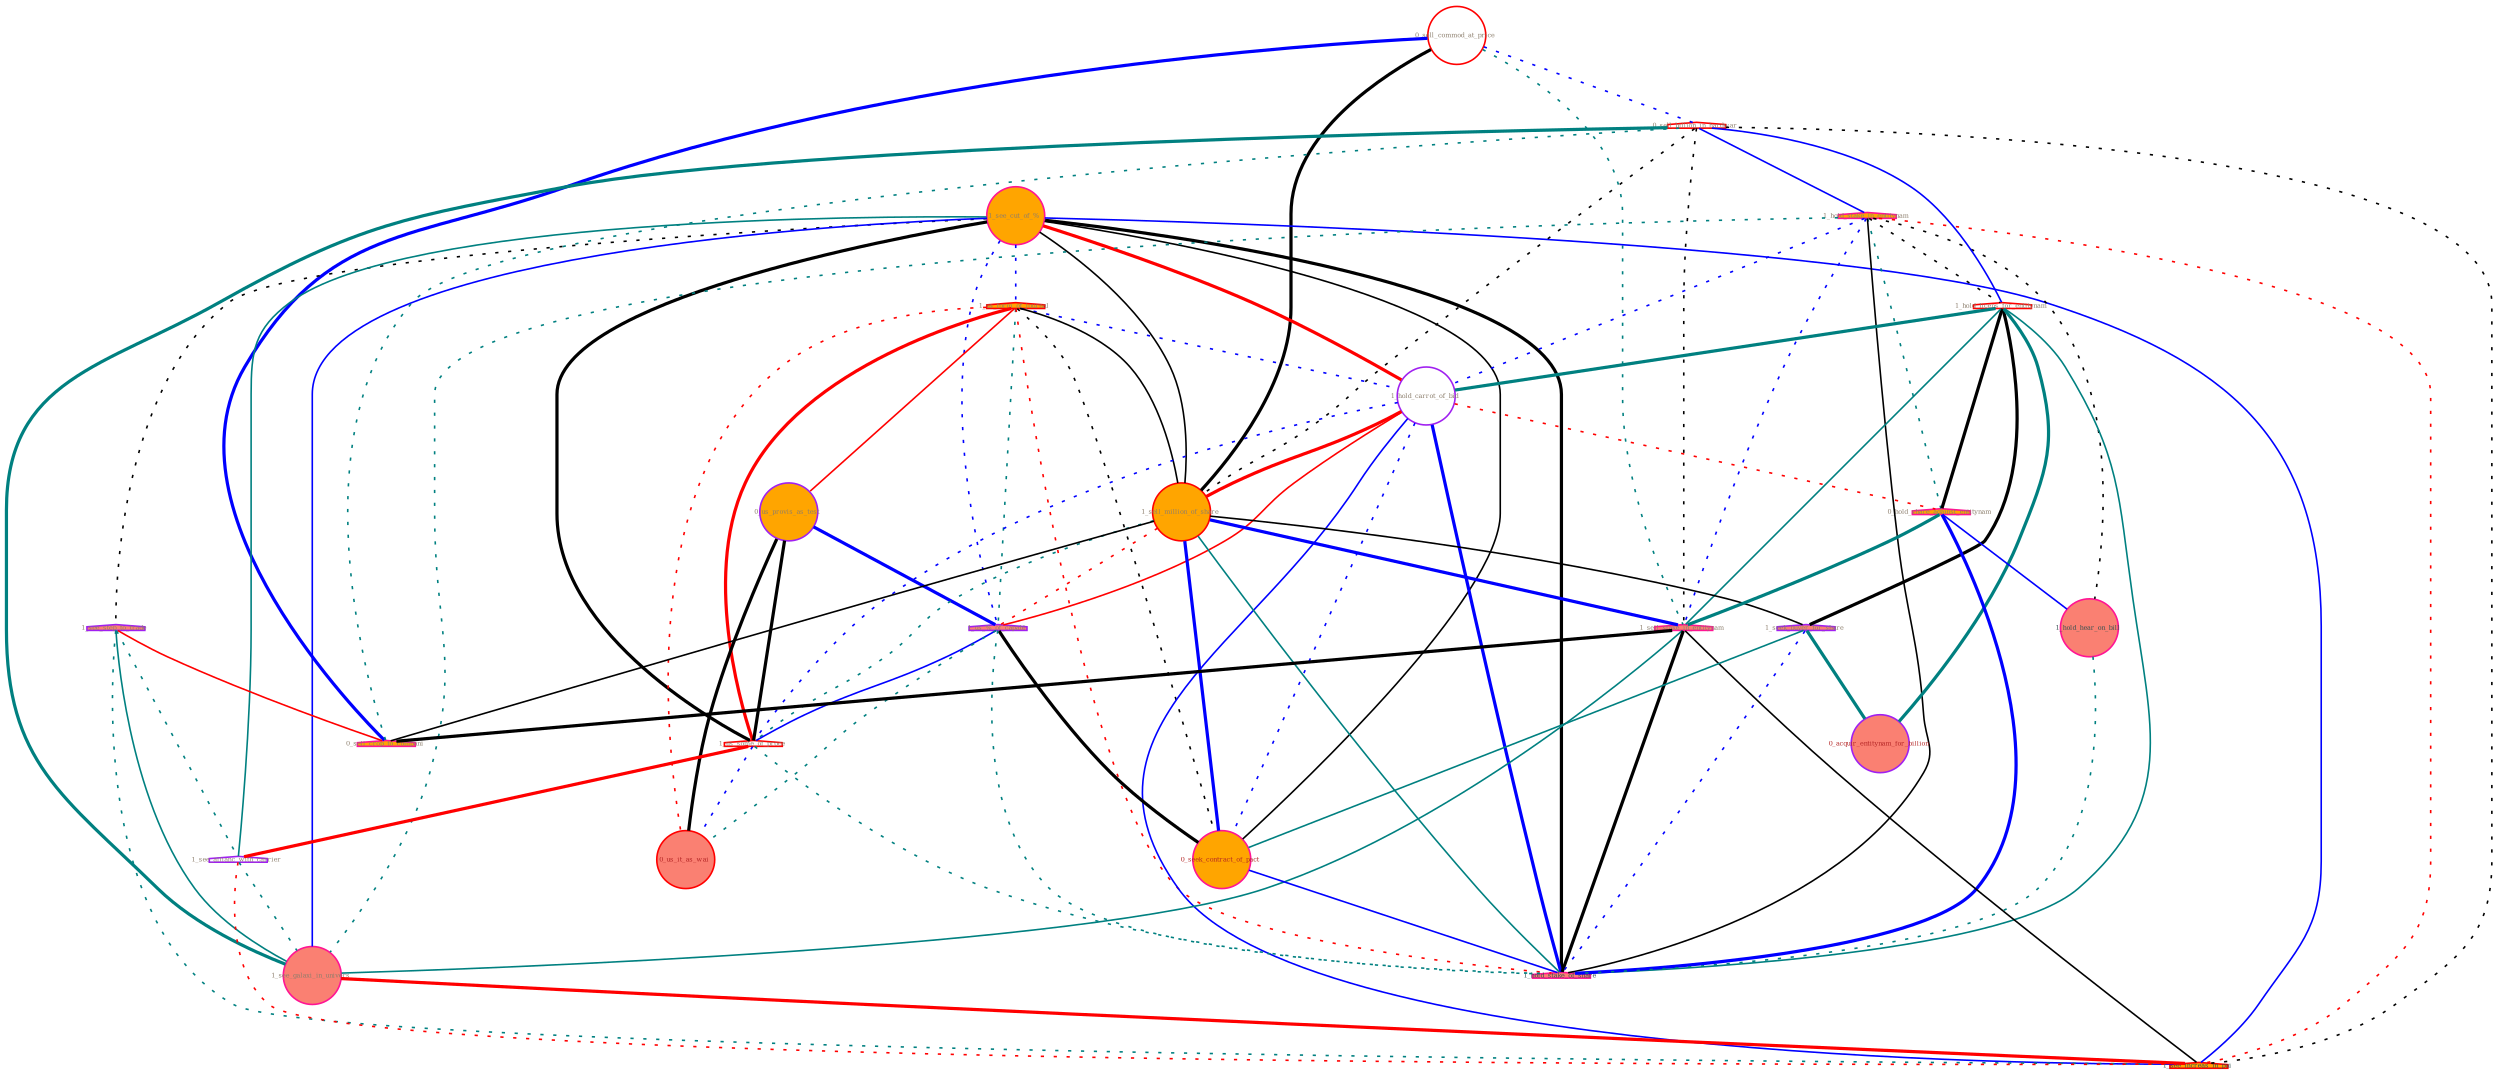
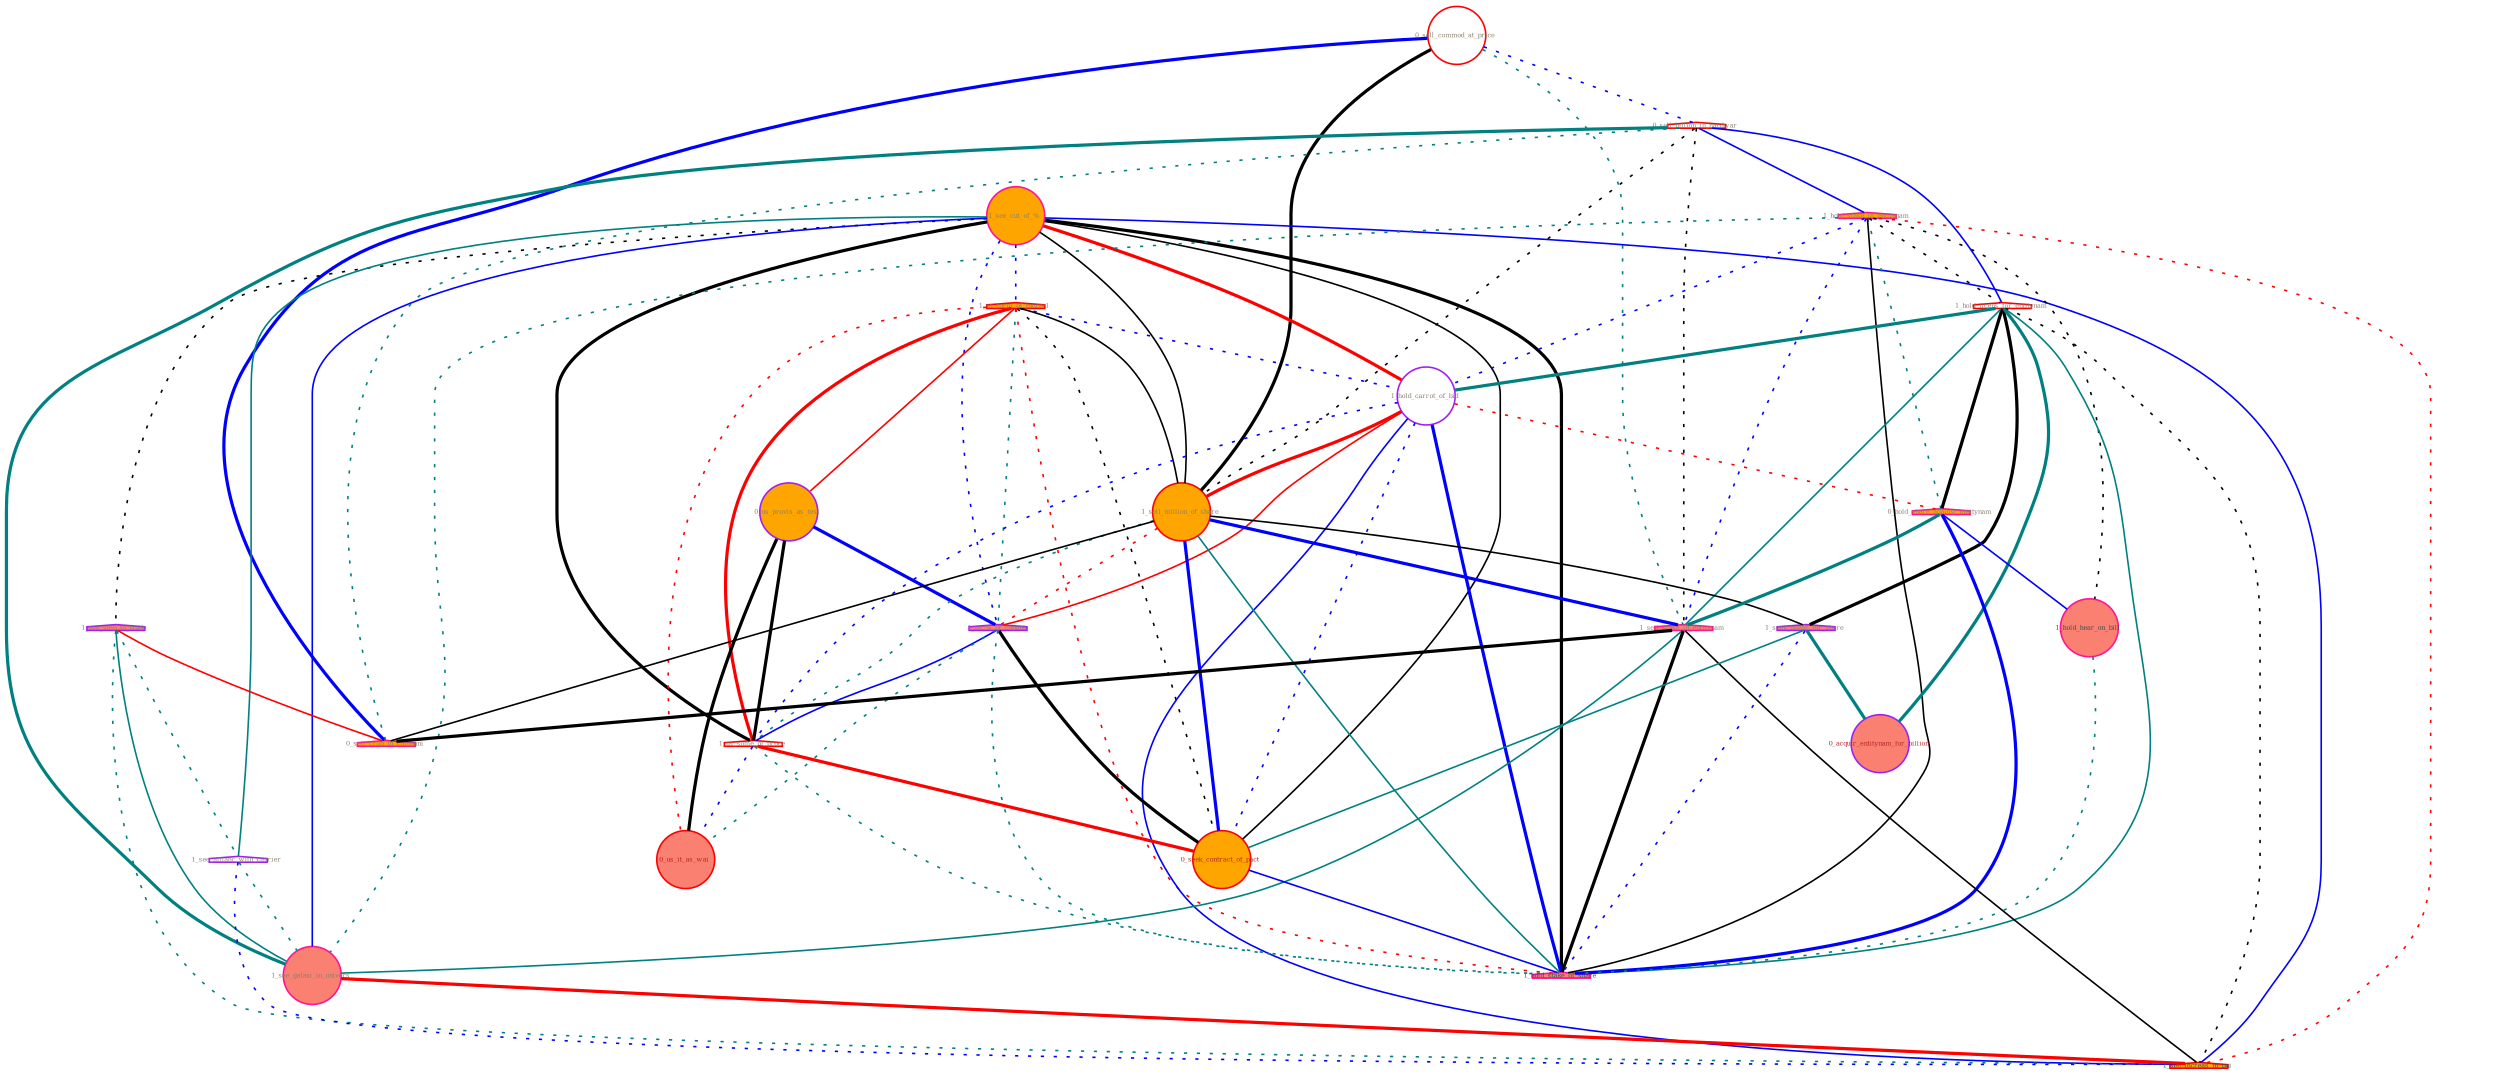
edge "0_sell_billion_in_hardwar" -- "1_see_increas_in_pai": now "1_hold_licens_for_entitynam" -- "1_see_increas_in_pai"
edge "1_us_some_of_proce" -- "1_see_allianc_with_carrier": now "1_us_some_of_proce" -- "0_seek_contract_of_pact"
node "0_seek_contract_of_pact": color deeppink -> red
edge "1_see_allianc_with_carrier" -- "1_see_increas_in_pai": color red -> blue
